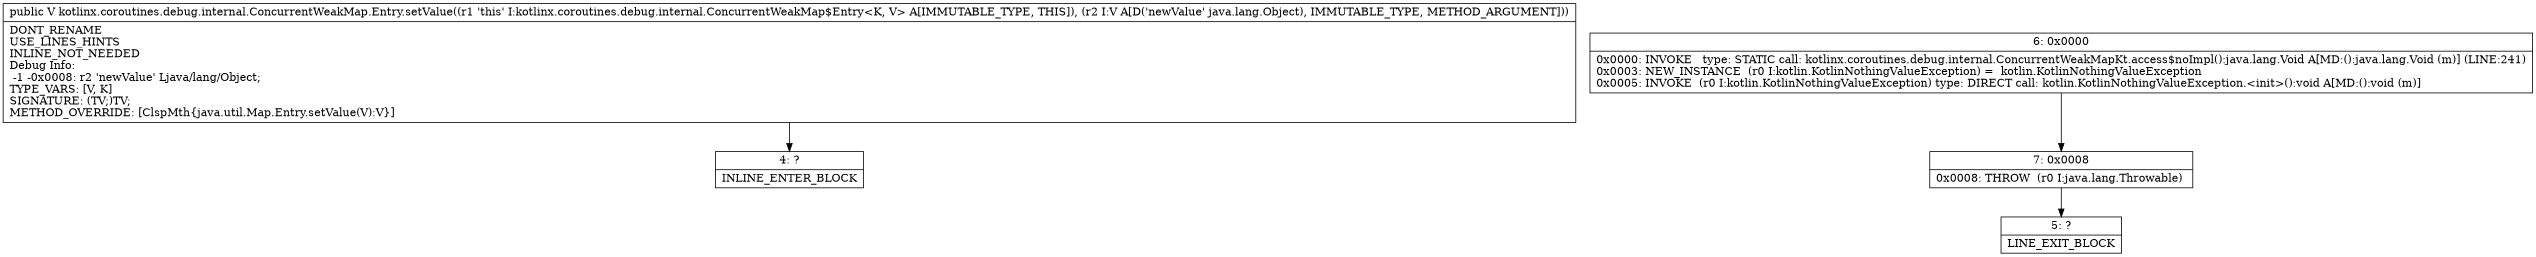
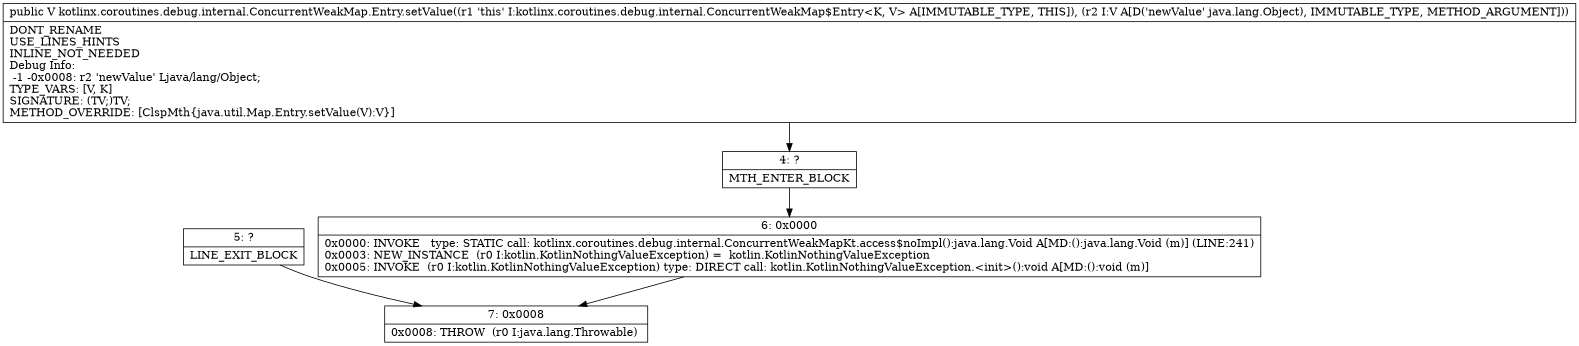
node "4: ?": text "INLINE_ENTER_BLOCK" -> "MTH_ENTER_BLOCK"
edge "4: ?" -> "6: 0x0000": added
edge "7: 0x0008" -> "5: ?": reversed
